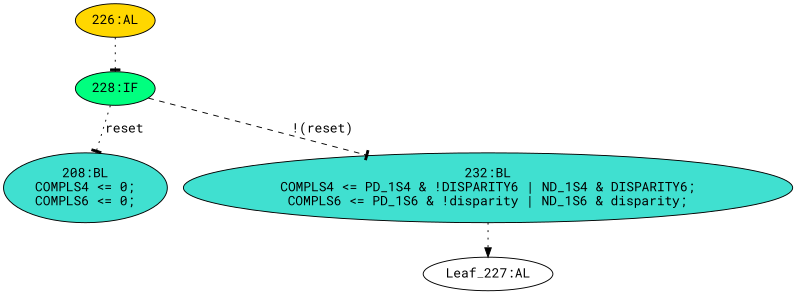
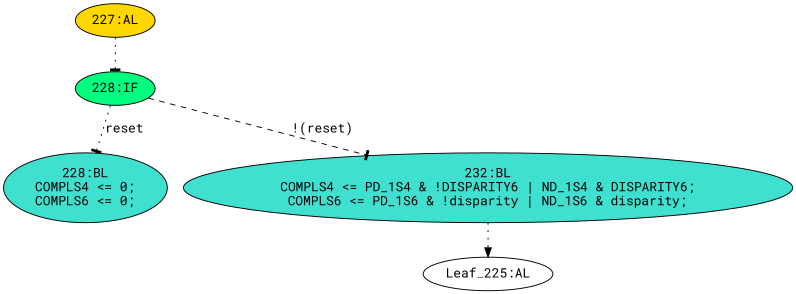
node "226:AL": label "226:AL" -> "227:AL"
node "208:BL COMPLS4 <= 0; COMPLS6 <= 0;": label "208:BL COMPLS4 <= 0; COMPLS6 <= 0;" -> "228:BL COMPLS4 <= 0; COMPLS6 <= 0;"
node "Leaf_227:AL": label "Leaf_227:AL" -> "Leaf_225:AL"
